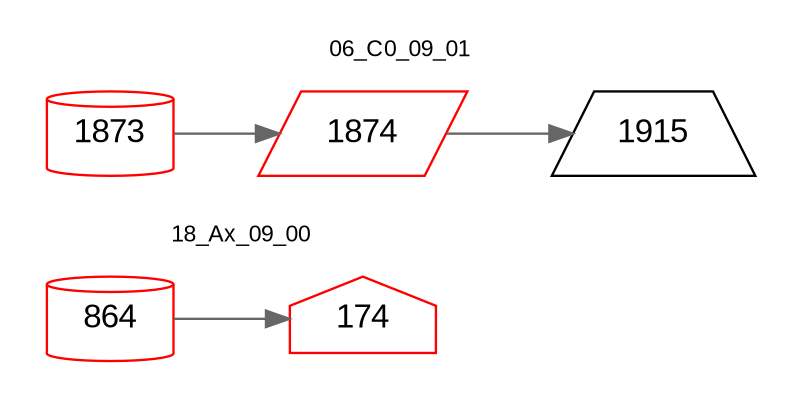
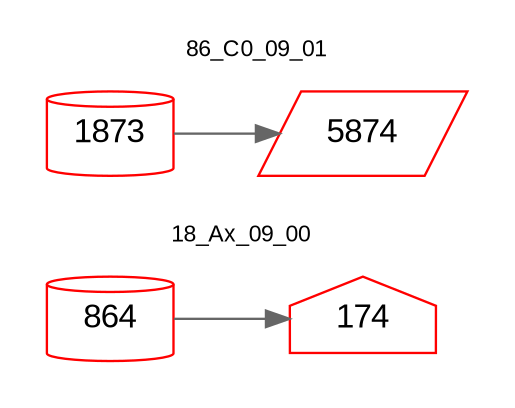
cluster "06_C0_09_01": label "06_C0_09_01" -> "86_C0_09_01"
node "1874": label "1874" -> "5874"
node "1915": removed
